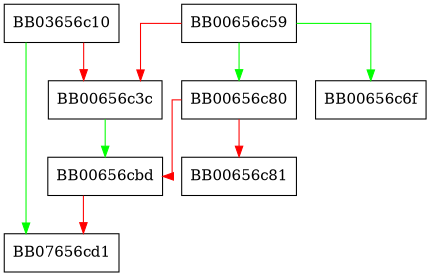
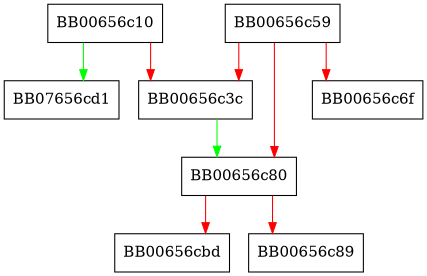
node "BB03656c10": label "BB03656c10" -> "BB00656c10"
edge "BB00656c59" -> "BB00656c6f": color green -> red
edge "BB00656c59" -> "BB00656c80": color green -> red
edge "BB00656c3c" -> "BB00656cbd": now "BB00656c3c" -> "BB00656c80"
node "BB00656c81": label "BB00656c81" -> "BB00656c89"
edge "BB00656cbd" -> "BB07656cd1": removed
